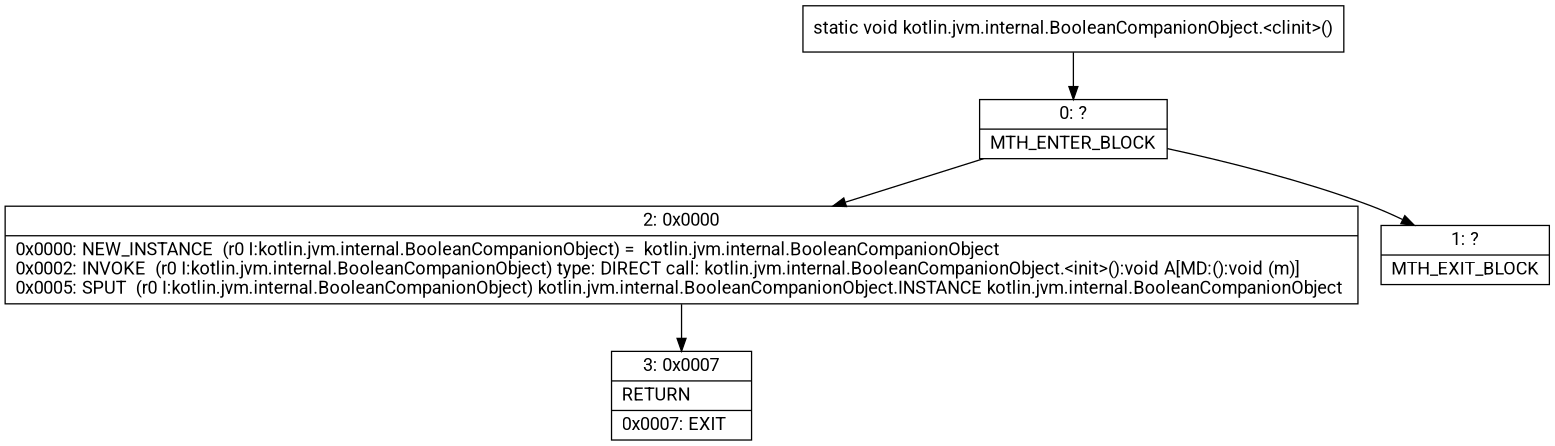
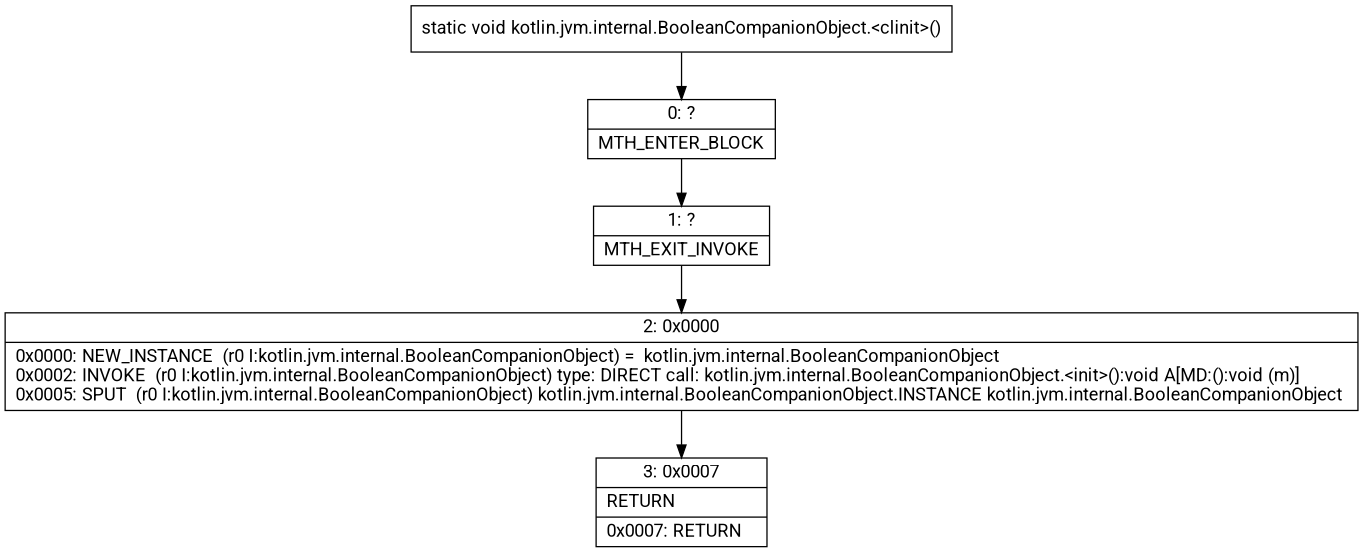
edge "0: ?" -> "2: 0x0000": now "1: ?" -> "2: 0x0000"
node "1: ?": text "MTH_EXIT_BLOCK" -> "MTH_EXIT_INVOKE"
node "3: 0x0007": text "0x0007: EXIT" -> "0x0007: RETURN"
